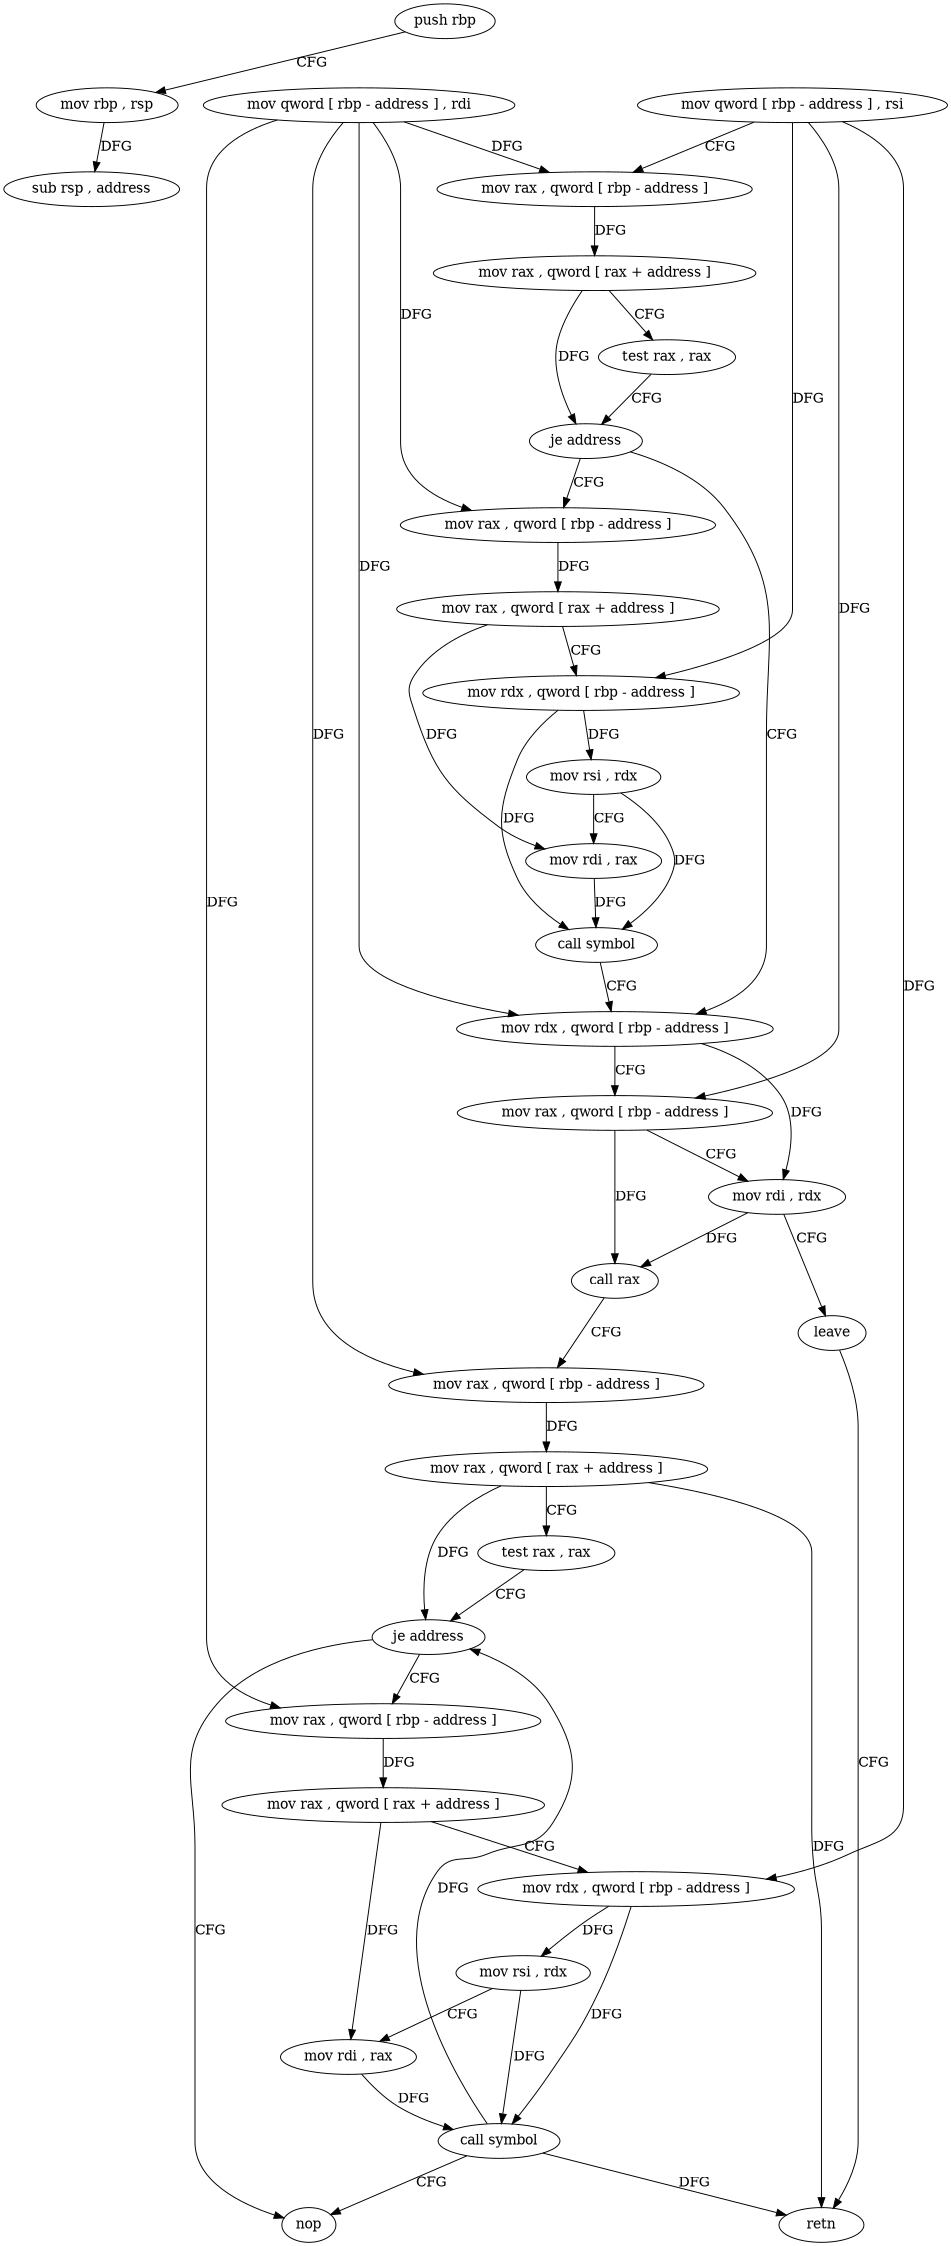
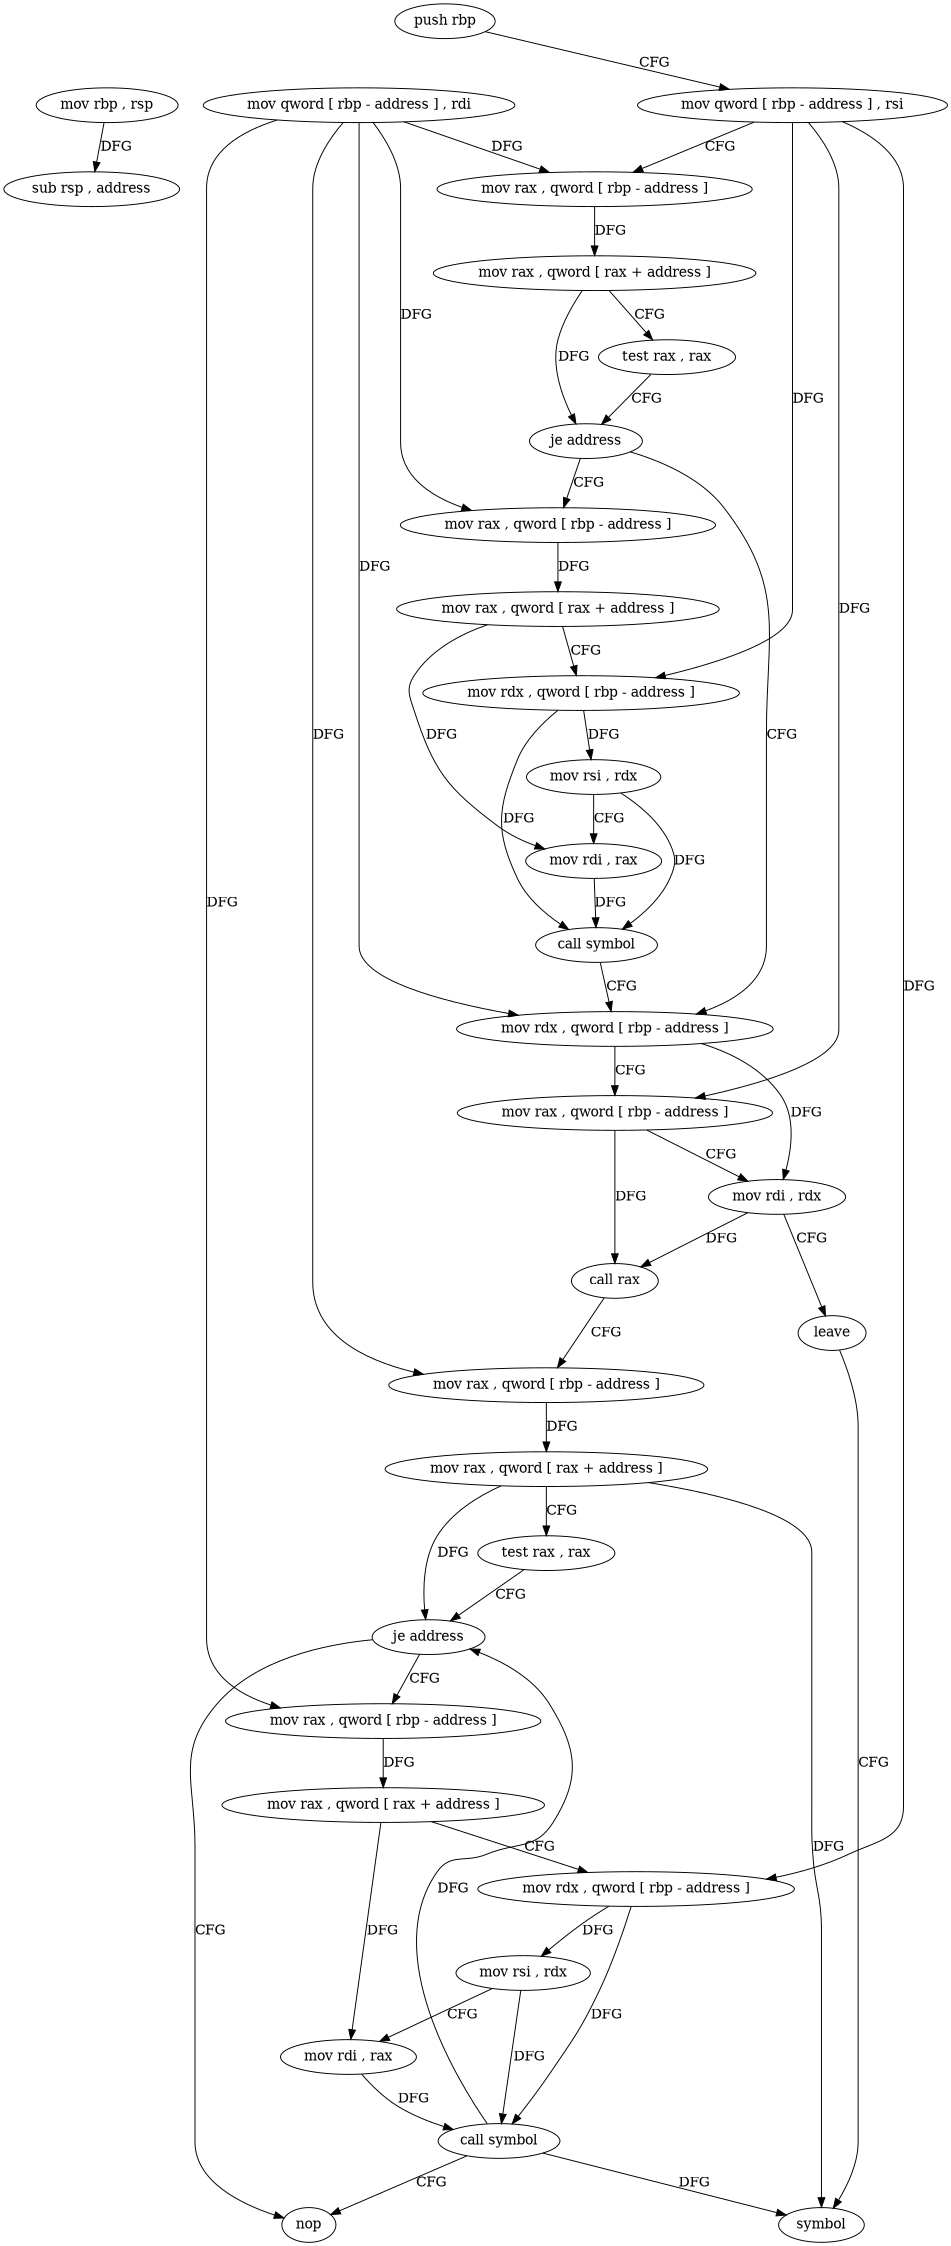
edge "push rbp" -> "mov rbp , rsp": now "push rbp" -> "mov qword [ rbp - address ] , rsi"
node "retn": label "retn" -> "symbol"
